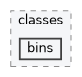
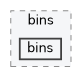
cluster "classes": label "classes" -> "bins"
